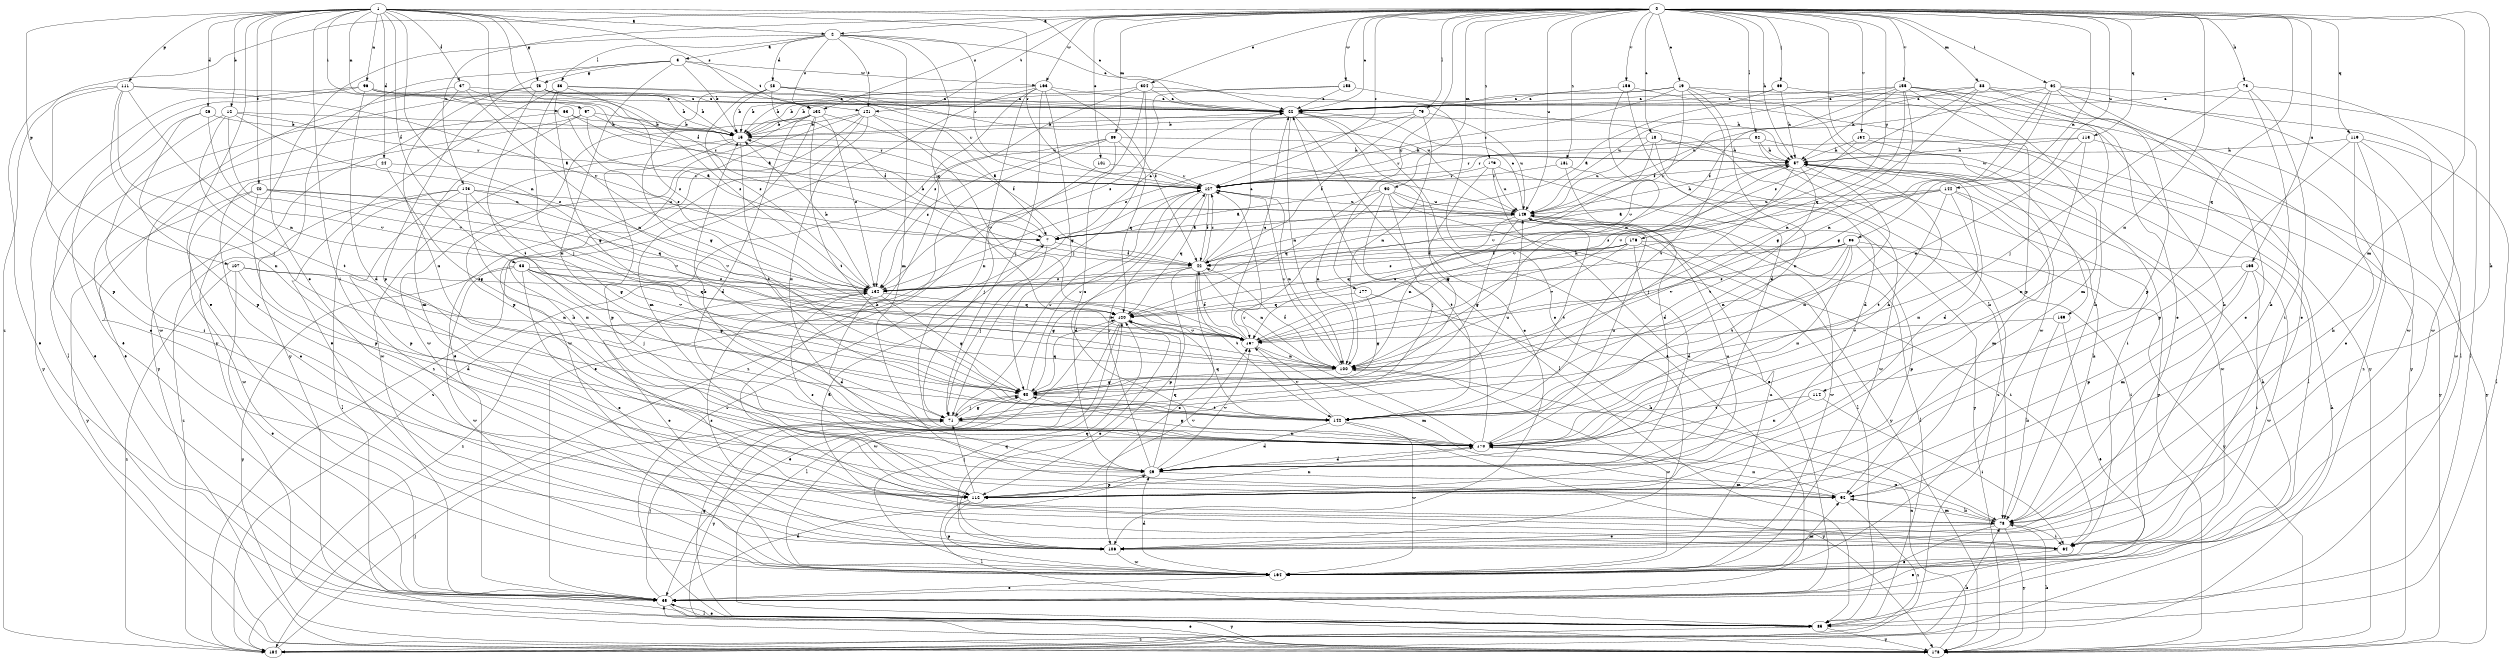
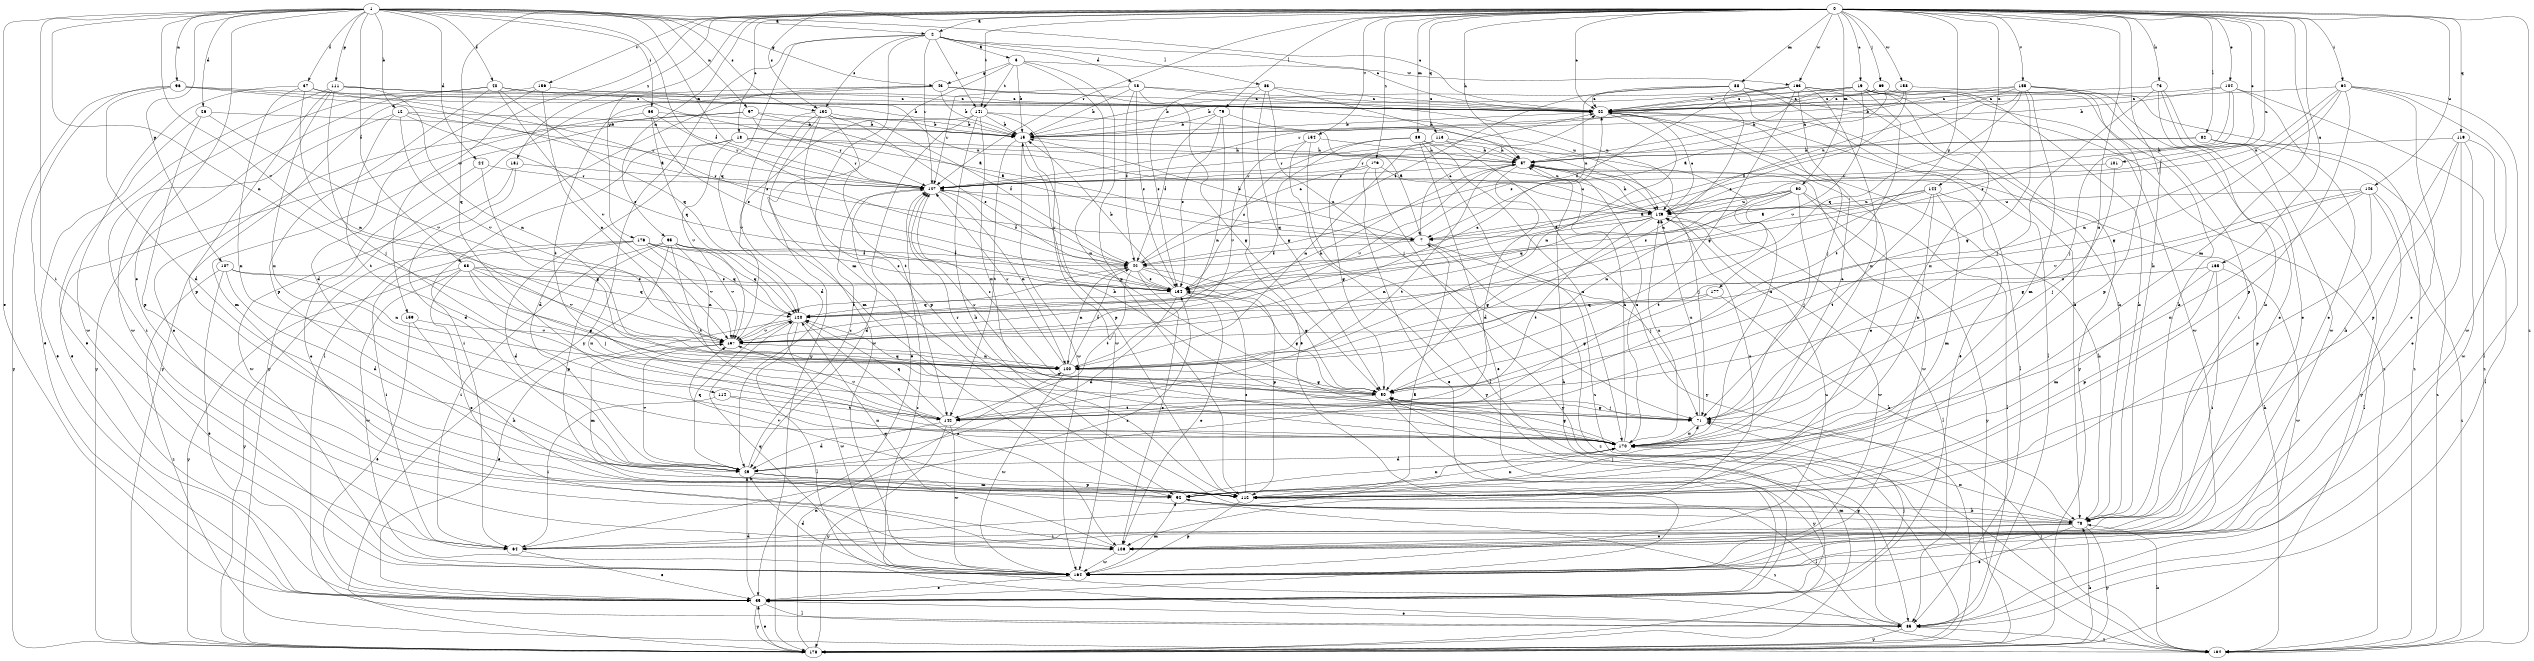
node "304": label "304" -> "104"
edge "40" -> "22": added, label "c"
edge "127" -> "120": now "63" -> "120"
